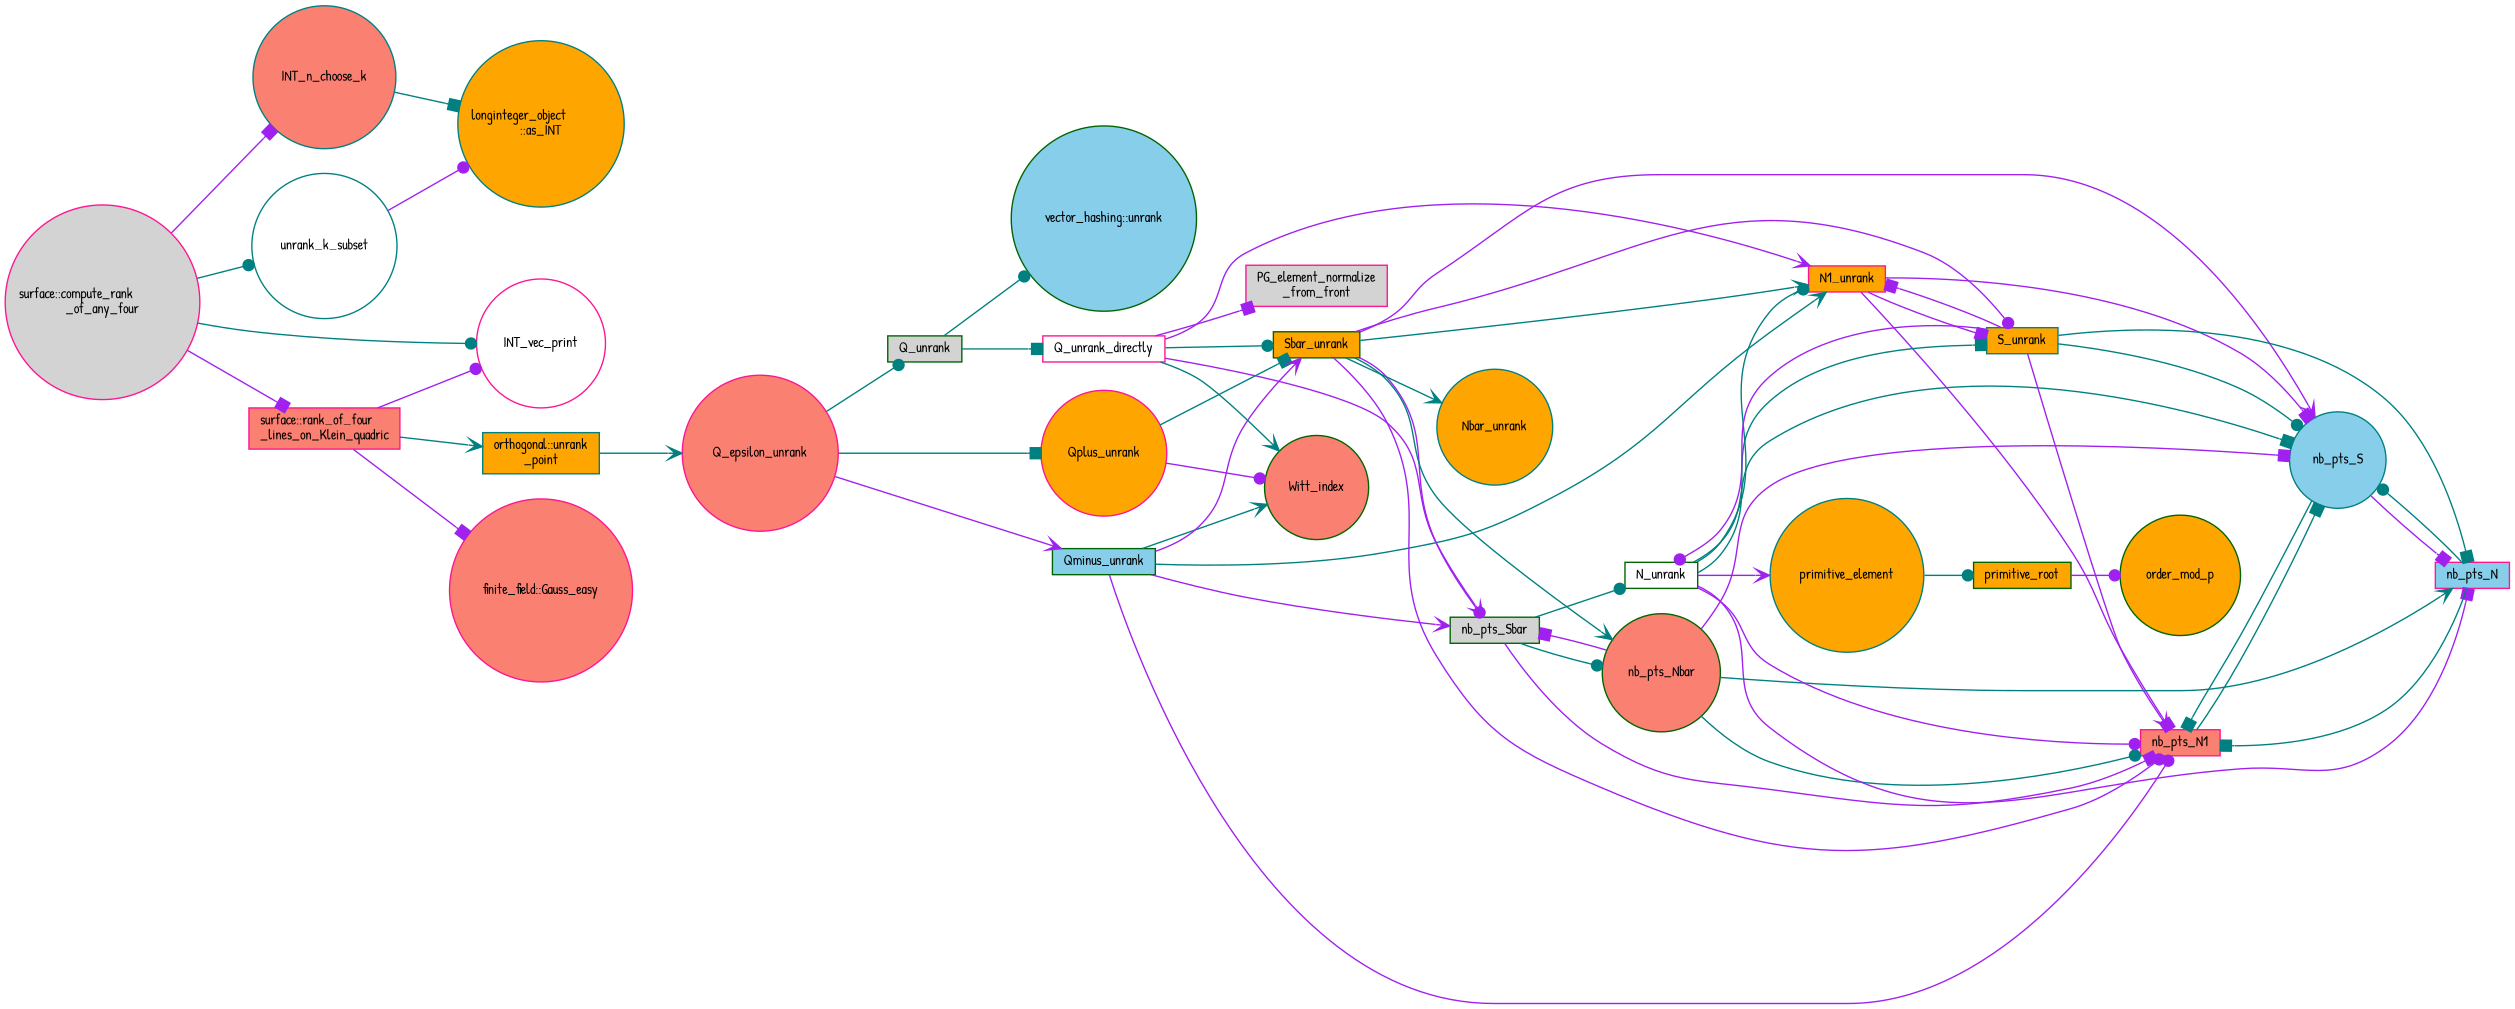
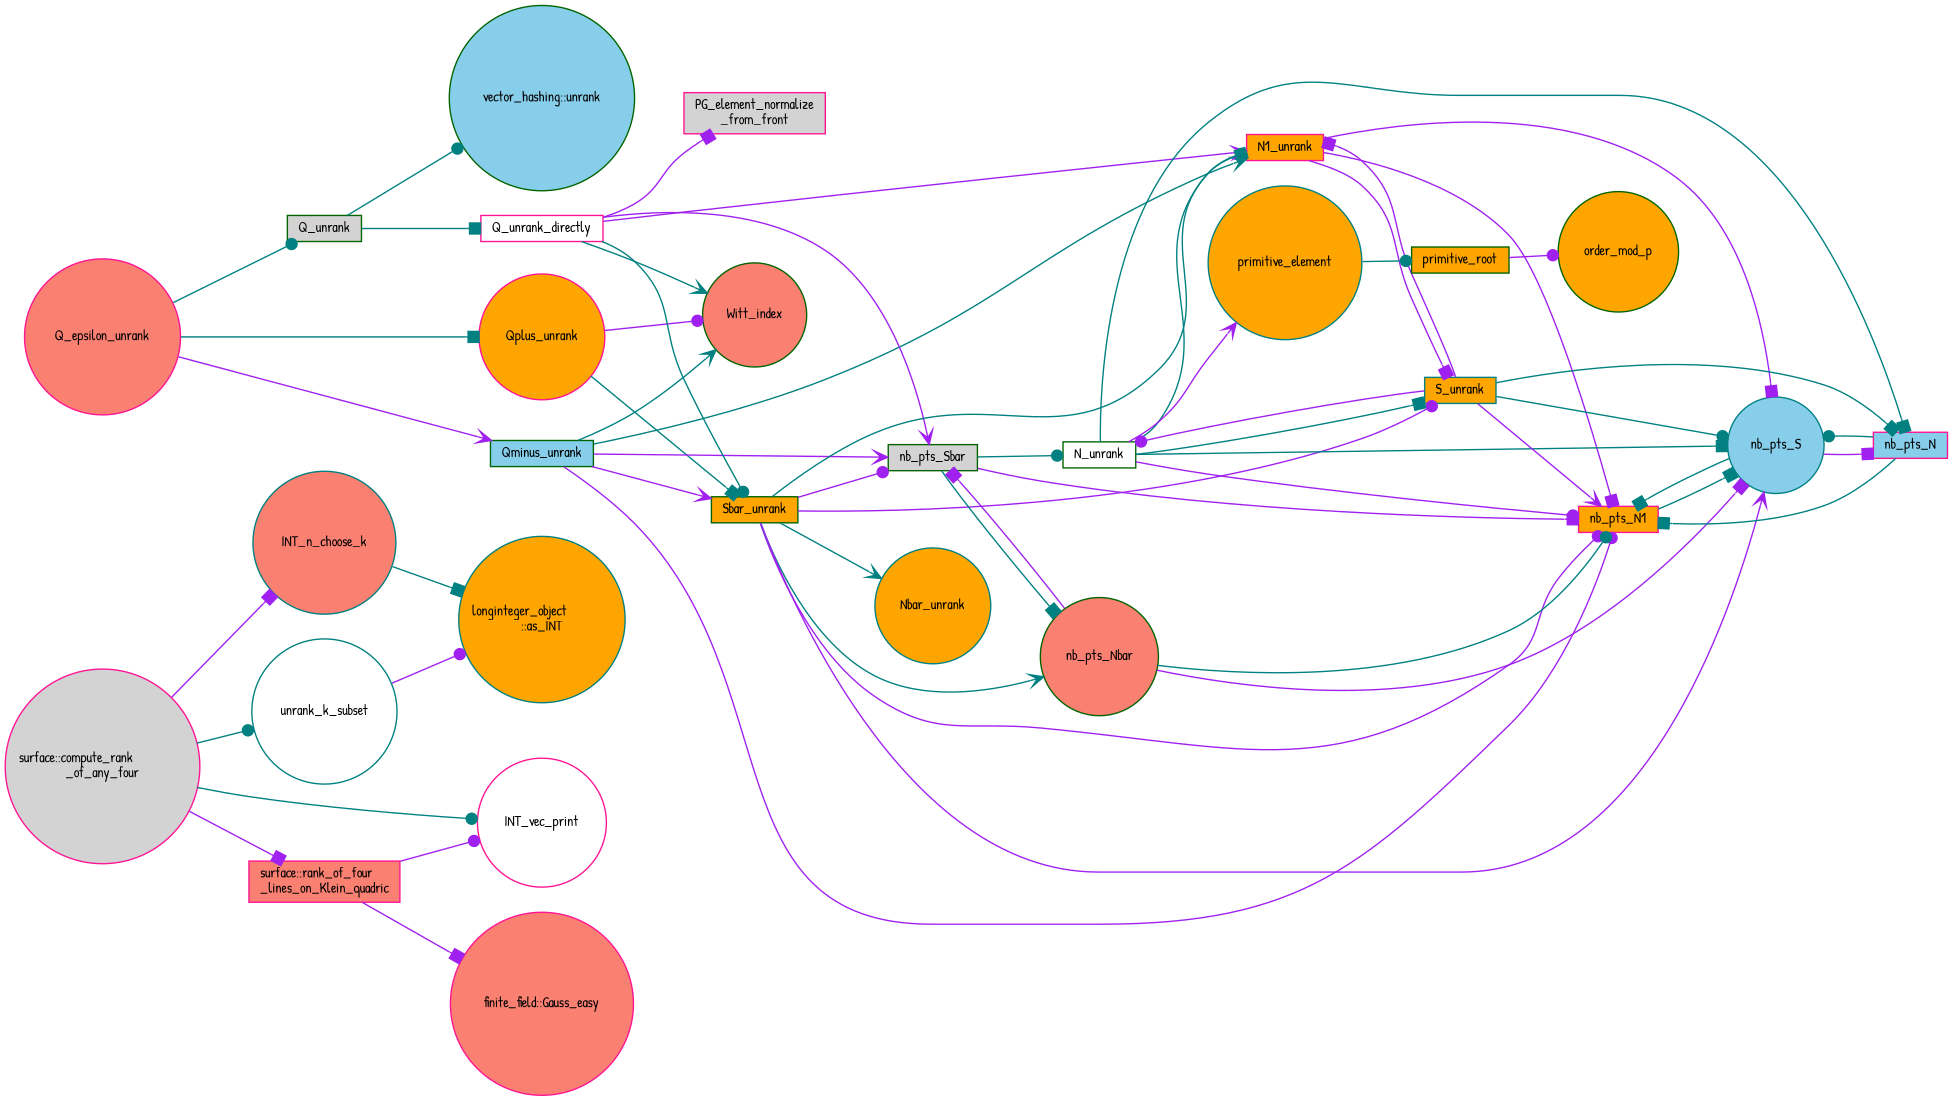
edge "Sbar_unrank" -> "N1_unrank": arrowhead vee -> box
node "orthogonal::unrank _point": removed
edge "nb_pts_Sbar" -> "nb_pts_Nbar": arrowhead dot -> box
edge "nb_pts_Nbar" -> "nb_pts_N": removed
node "nb_pts_N1": fillcolor salmon -> orange
edge "N_unrank" -> "nb_pts_N": color purple -> teal
